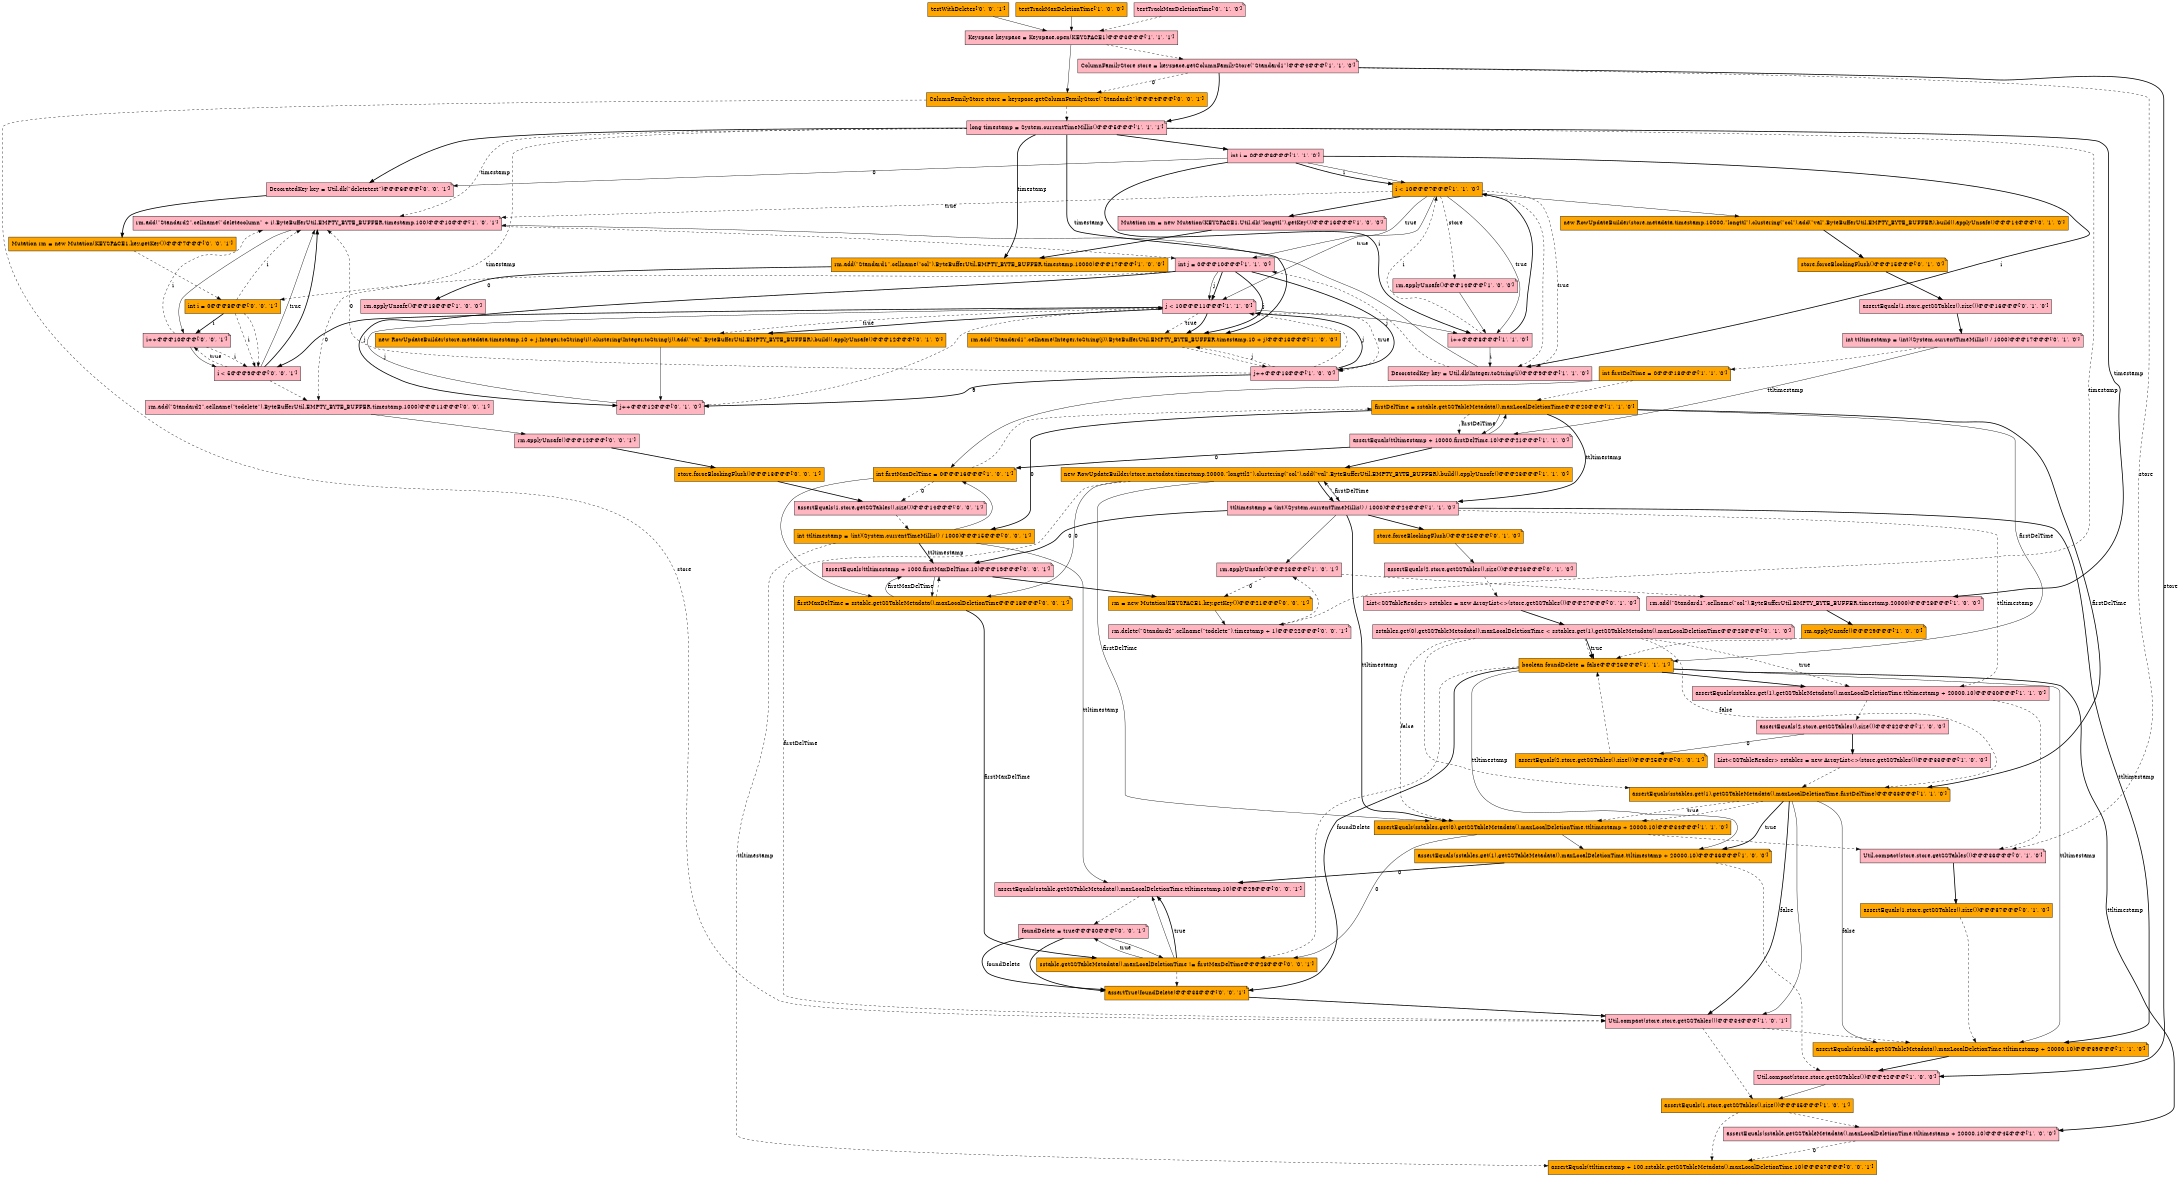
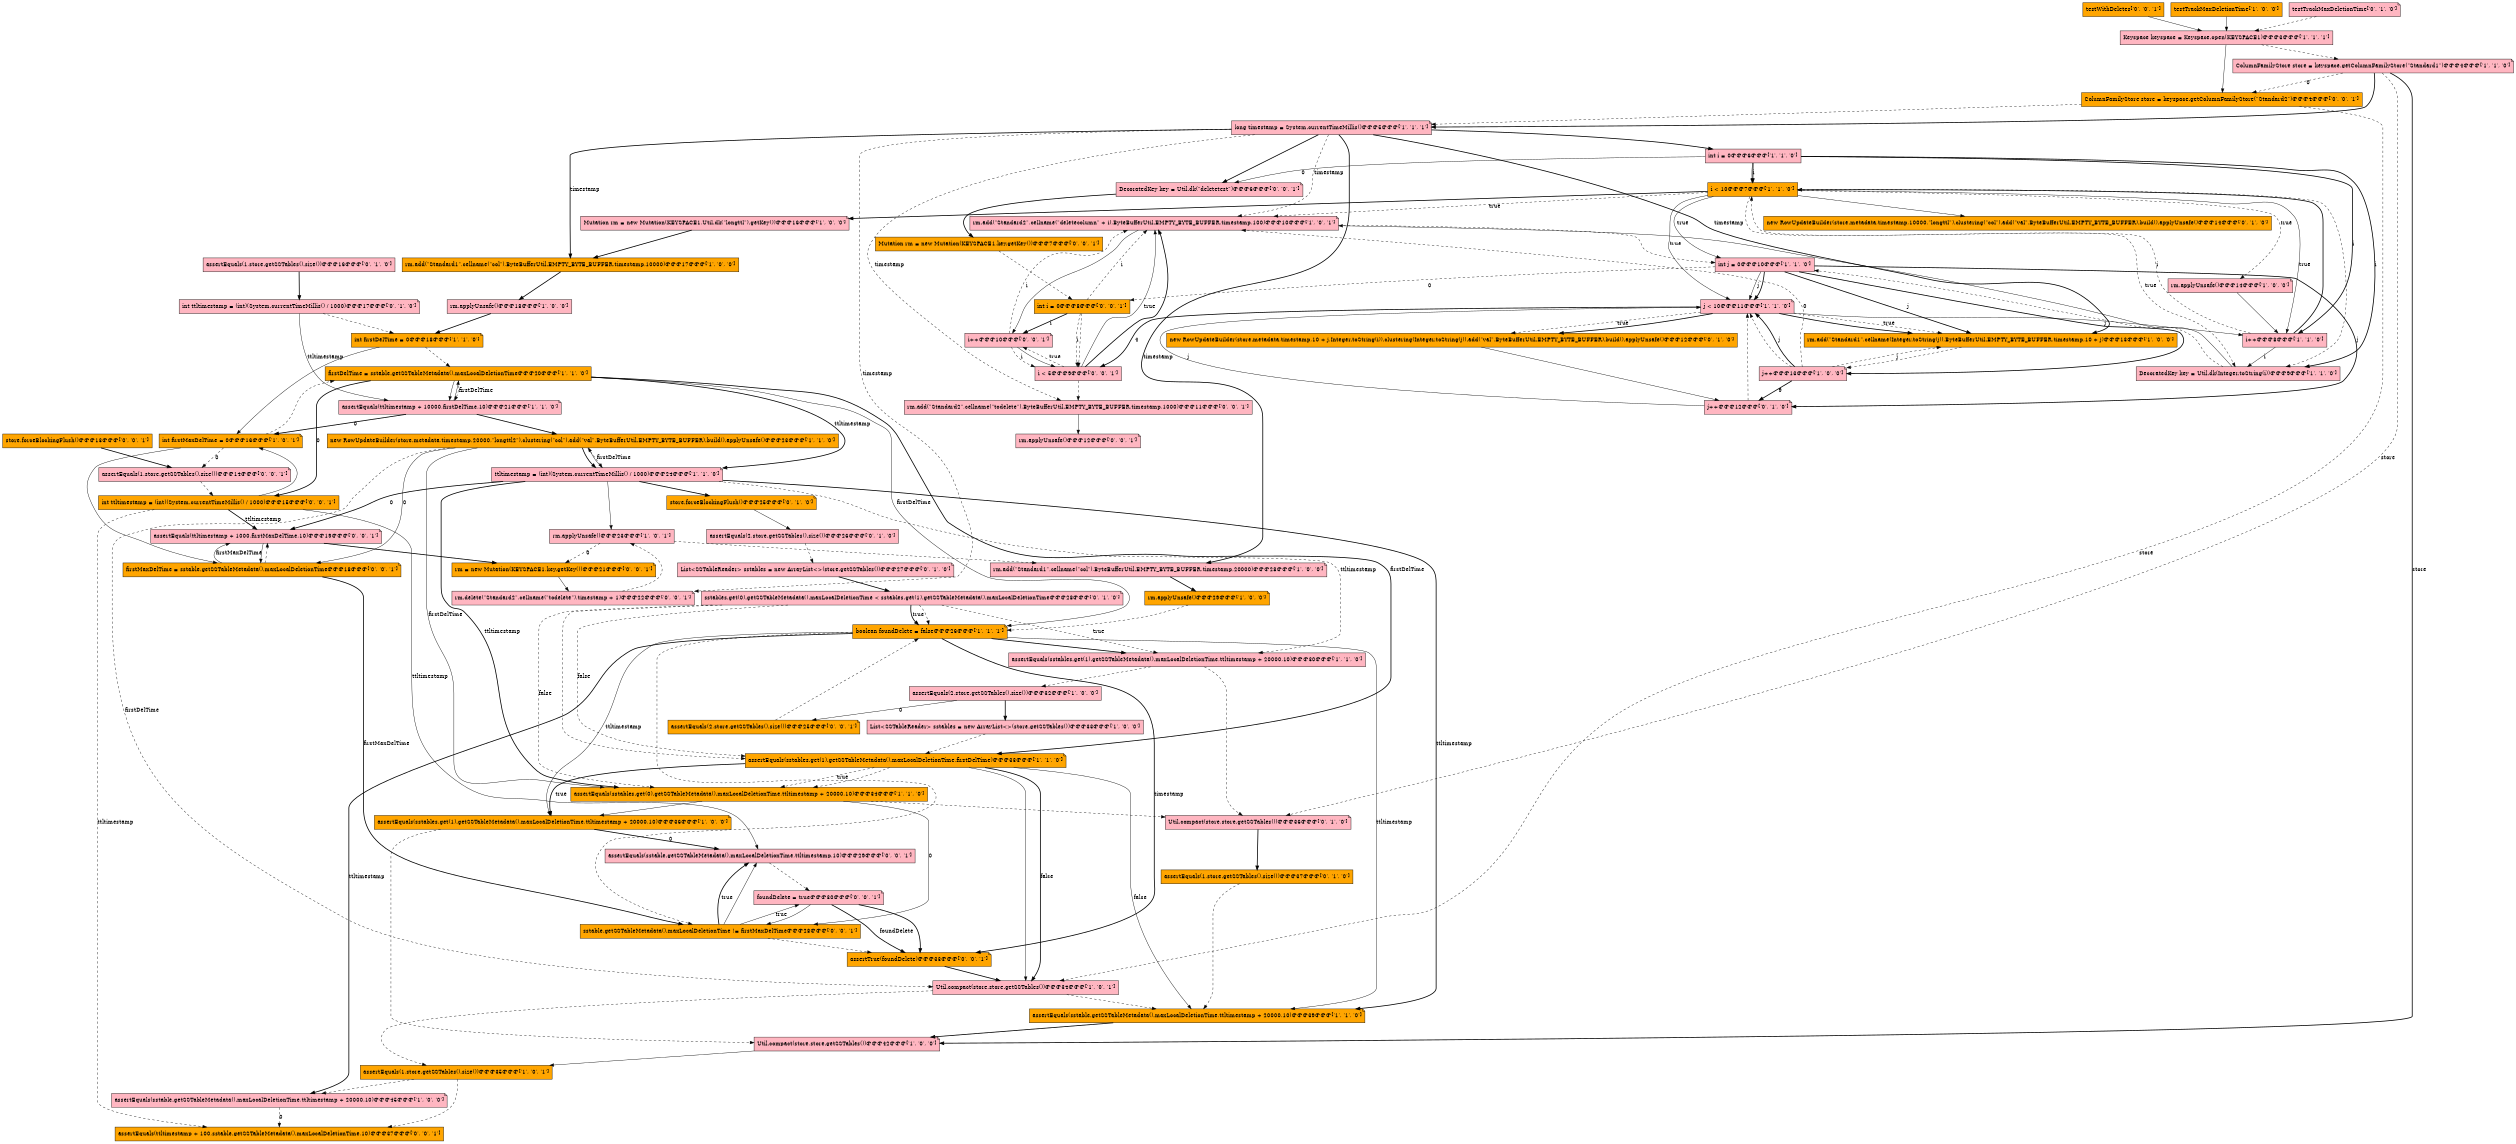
edge "i < 10@@@7@@@['1', '1', '0']" -> "rm.applyUnsafe()@@@14@@@['1', '0', '0']": label "store" -> "true"
node "store.forceBlockingFlush()@@@15@@@['0', '1', '0']": removed
edge "j < 10@@@11@@@['1', '1', '0']" -> "j++@@@13@@@['1', '0', '0']": removed, label "true"
edge "rm.applyUnsafe()@@@18@@@['1', '0', '0']" -> "int firstDelTime = 0@@@18@@@['1', '1', '0']": added
edge "j < 10@@@11@@@['1', '1', '0']" -> "i < 5@@@9@@@['0', '0', '1']": label "0" -> "4"
node "rm.applyUnsafe()@@@12@@@['0', '0', '1']": shape box -> note
edge "rm.applyUnsafe()@@@12@@@['0', '0', '1']" -> "store.forceBlockingFlush()@@@13@@@['0', '0', '1']": removed
edge "boolean foundDelete = false@@@26@@@['1', '1', '1']" -> "assertTrue(foundDelete)@@@33@@@['0', '0', '1']": label "foundDelete" -> "timestamp"
